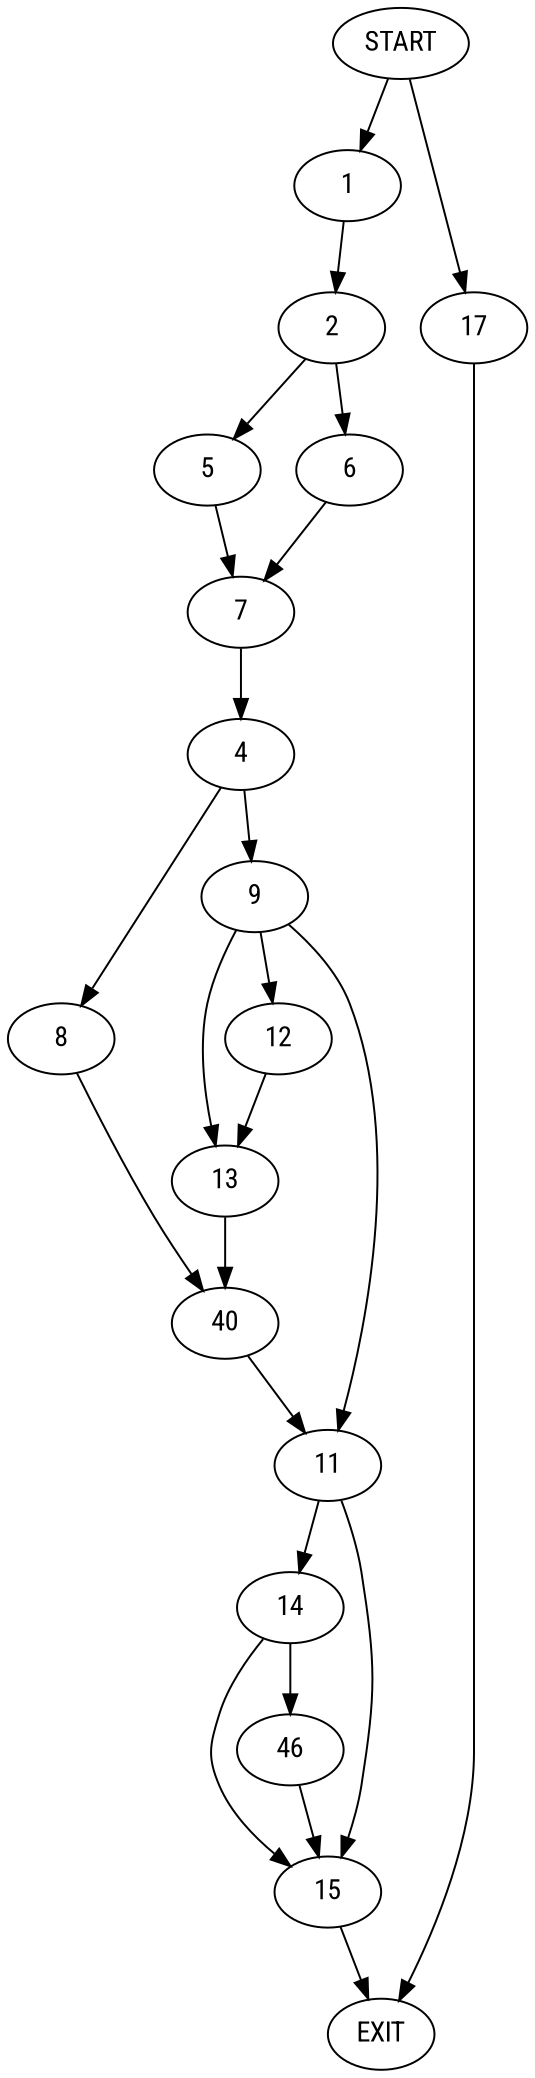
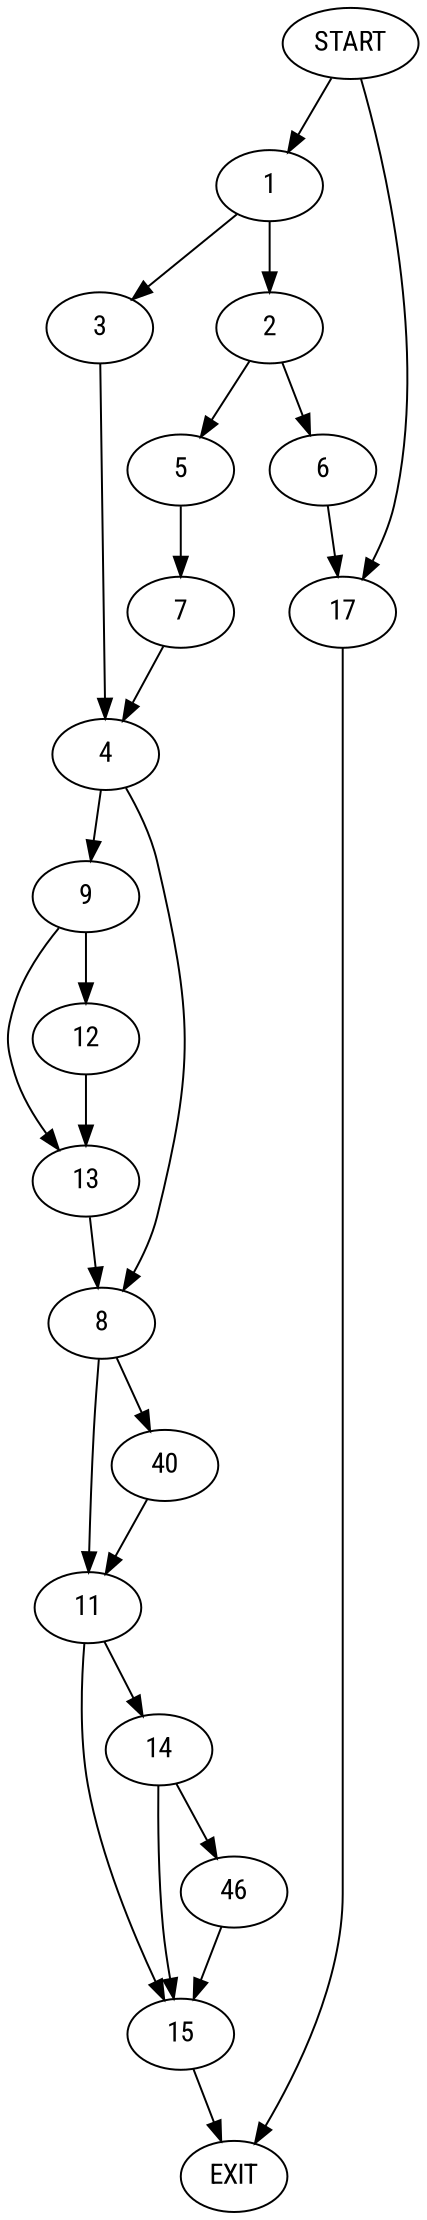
node "3": added
edge "6" -> "7": now "6" -> "17"
edge "9" -> "11": now "8" -> "11"
edge "13" -> "40": now "13" -> "8"
